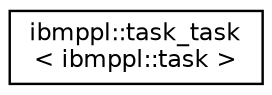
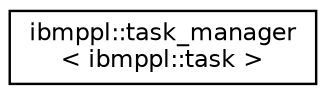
node "ibmppl::task_task < ibmppl::task >": label "ibmppl::task_task < ibmppl::task >" -> "ibmppl::task_manager < ibmppl::task >"
